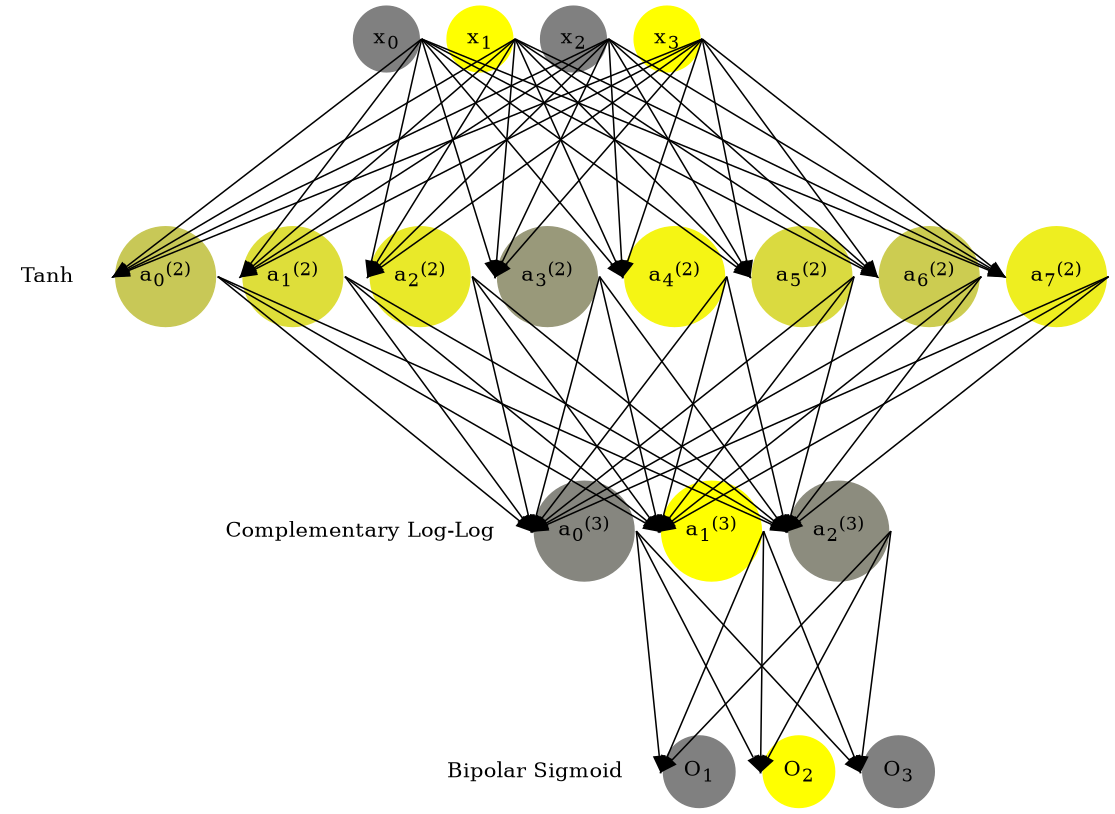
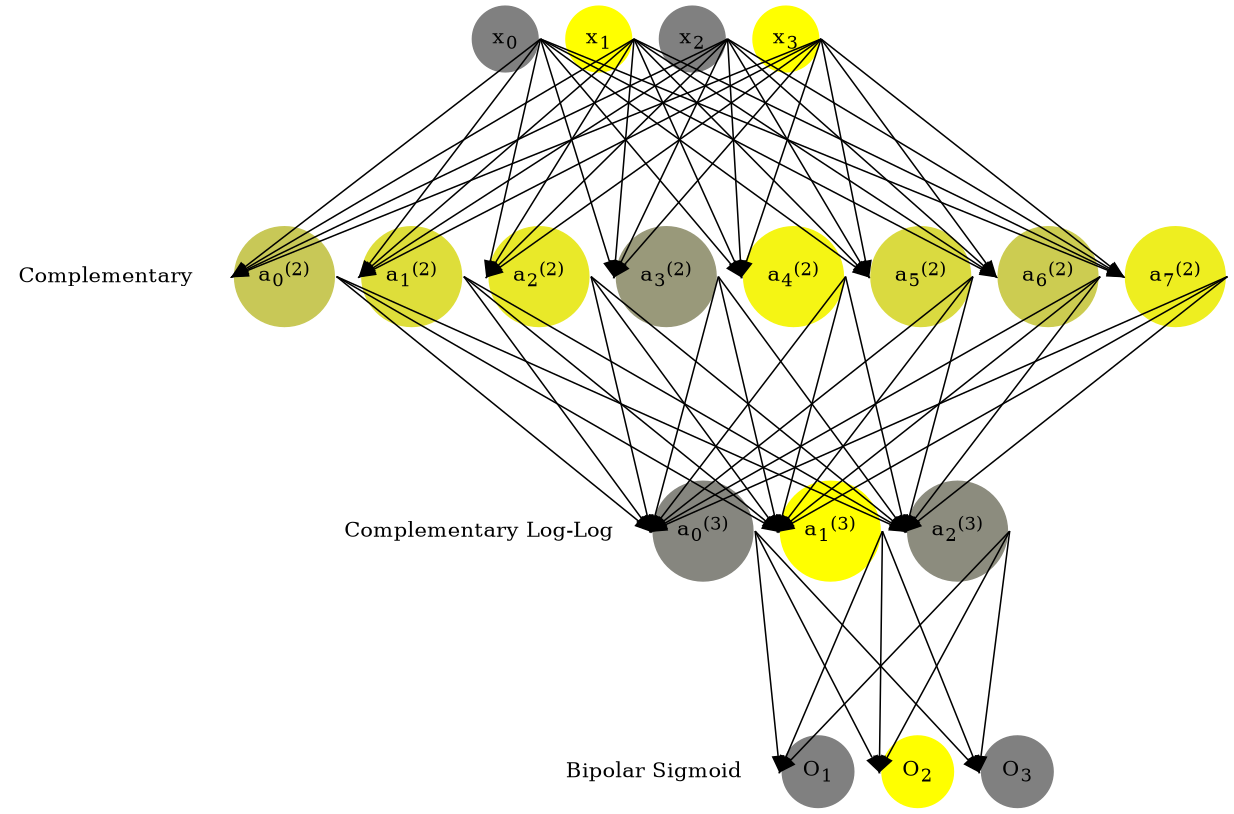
node "Tanh": label "Tanh" -> "Complementary"
